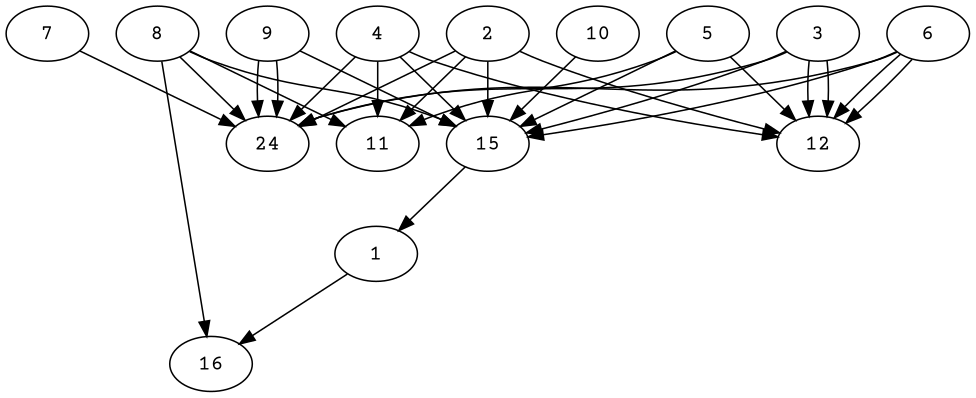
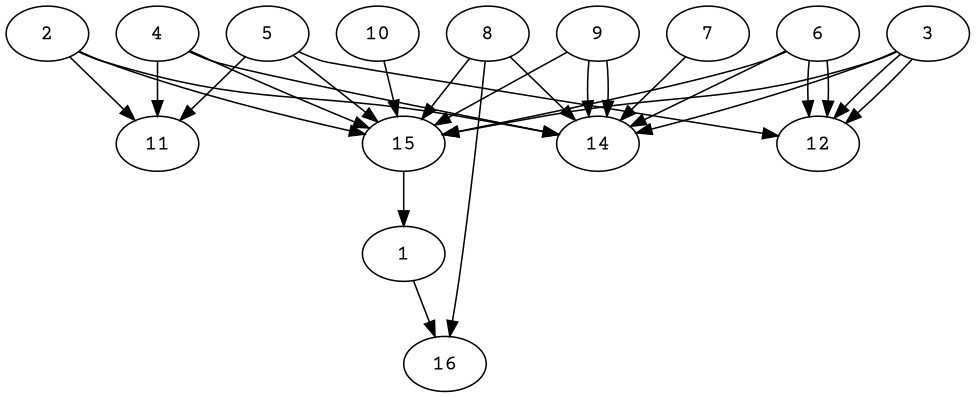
edge "8" -> "11": removed
edge "2" -> "12": removed
edge "4" -> "12": removed
node "24": label "24" -> "14"
